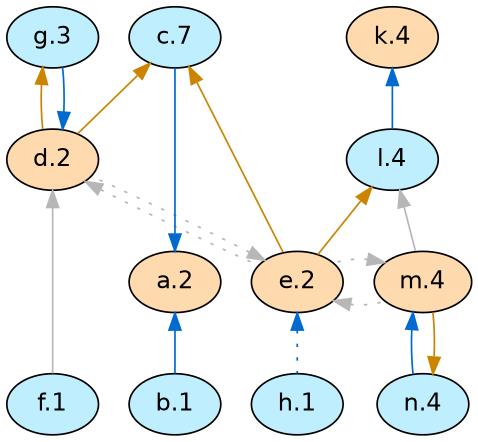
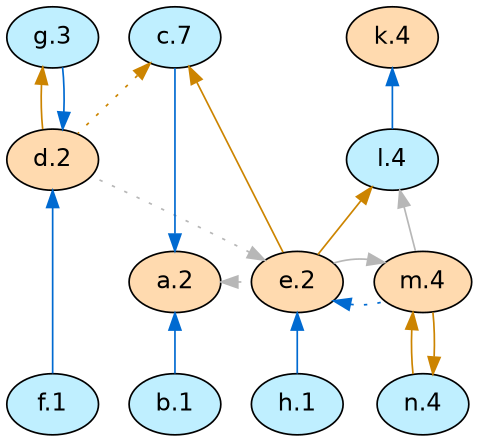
edge "d.2" -> "c.7": style solid -> dotted
edge "e.2" -> "d.2": now "e.2" -> "a.2"
edge "e.2" -> "m.4": style dotted -> solid
edge "f.1" -> "d.2": color #b7b7b7 -> #006ad1
edge "m.4" -> "e.2": color #b7b7b7 -> #006ad1
edge "h.1" -> "e.2": style dotted -> solid
edge "n.4" -> "m.4": color #006ad1 -> #cc8400
